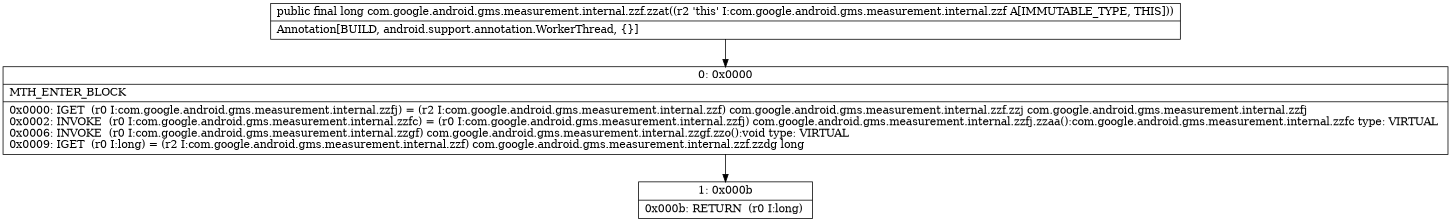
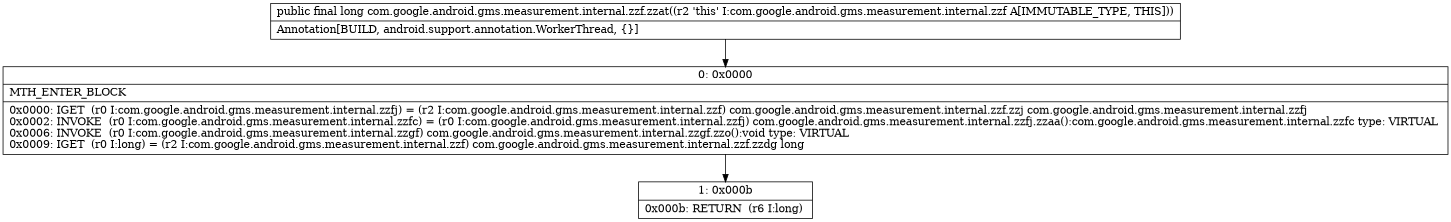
node "1: 0x000b": text "0x000b: RETURN  (r0 I:long)" -> "0x000b: RETURN  (r6 I:long)"
